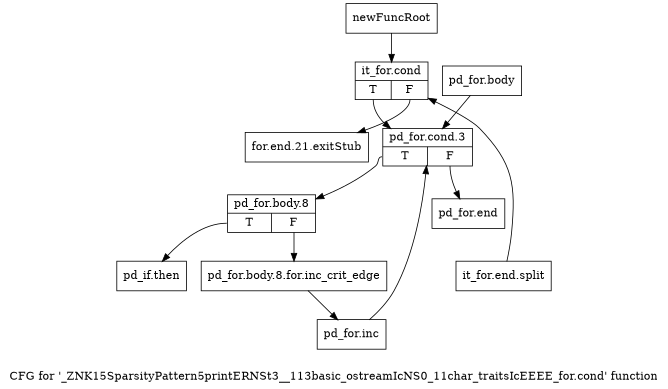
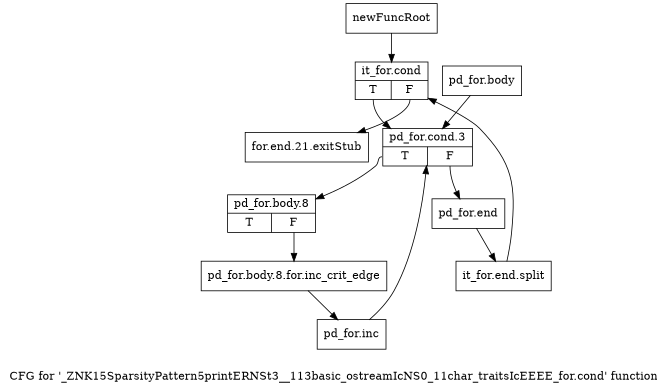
edge "pd_for.end" -> "it_for.end.split": added
node "pd_if.then": removed
